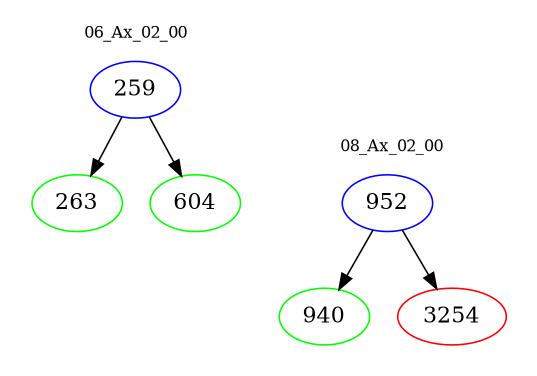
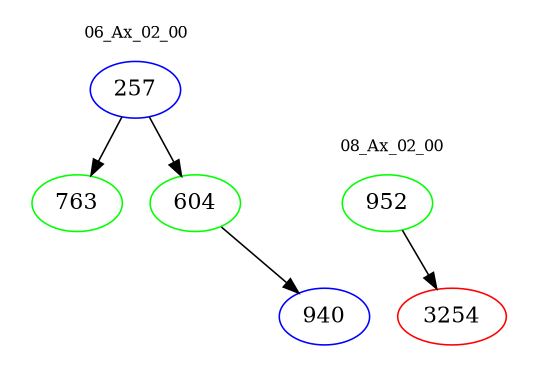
node "259": label "259" -> "257"
node "263": label "263" -> "763"
node "952": color blue -> green
edge "952" -> "940": now "604" -> "940"
node "940": color green -> blue
